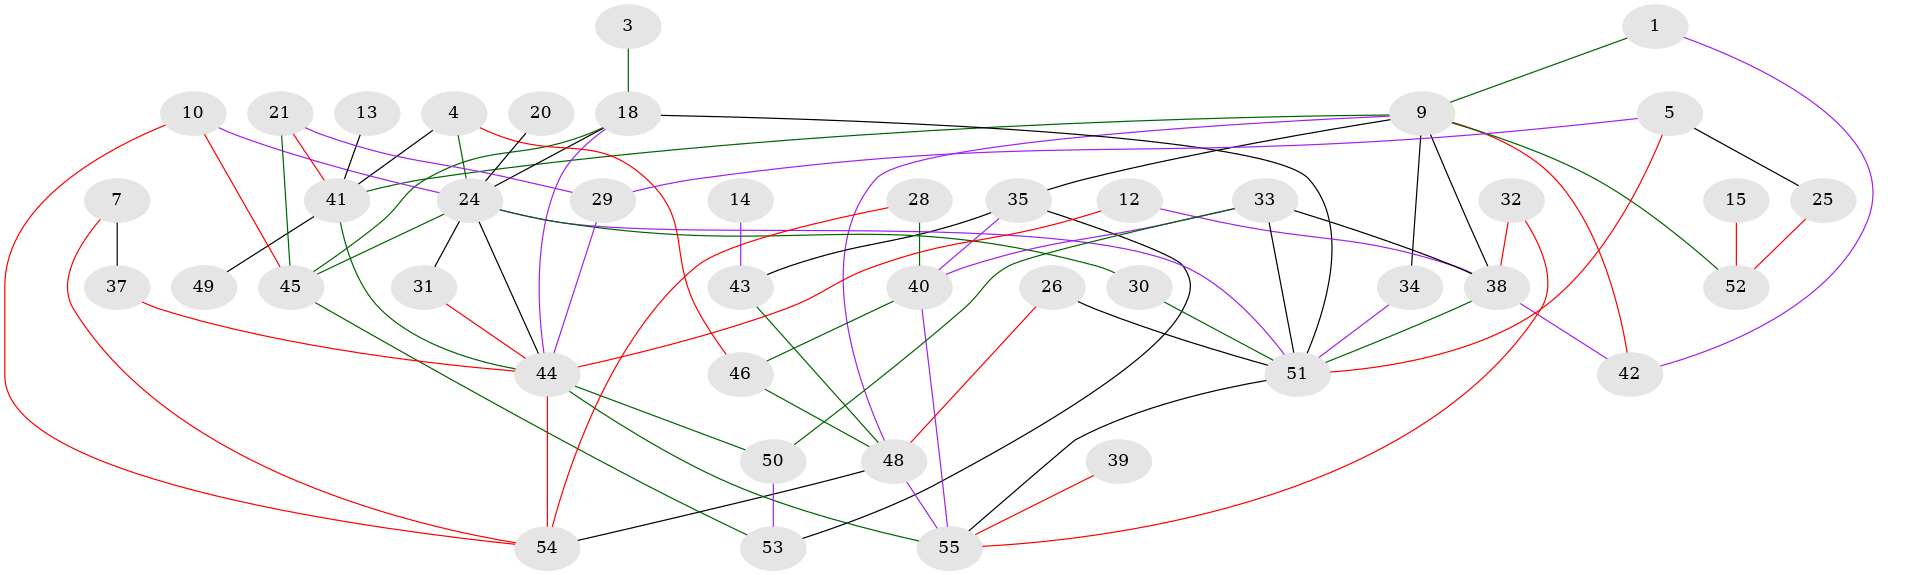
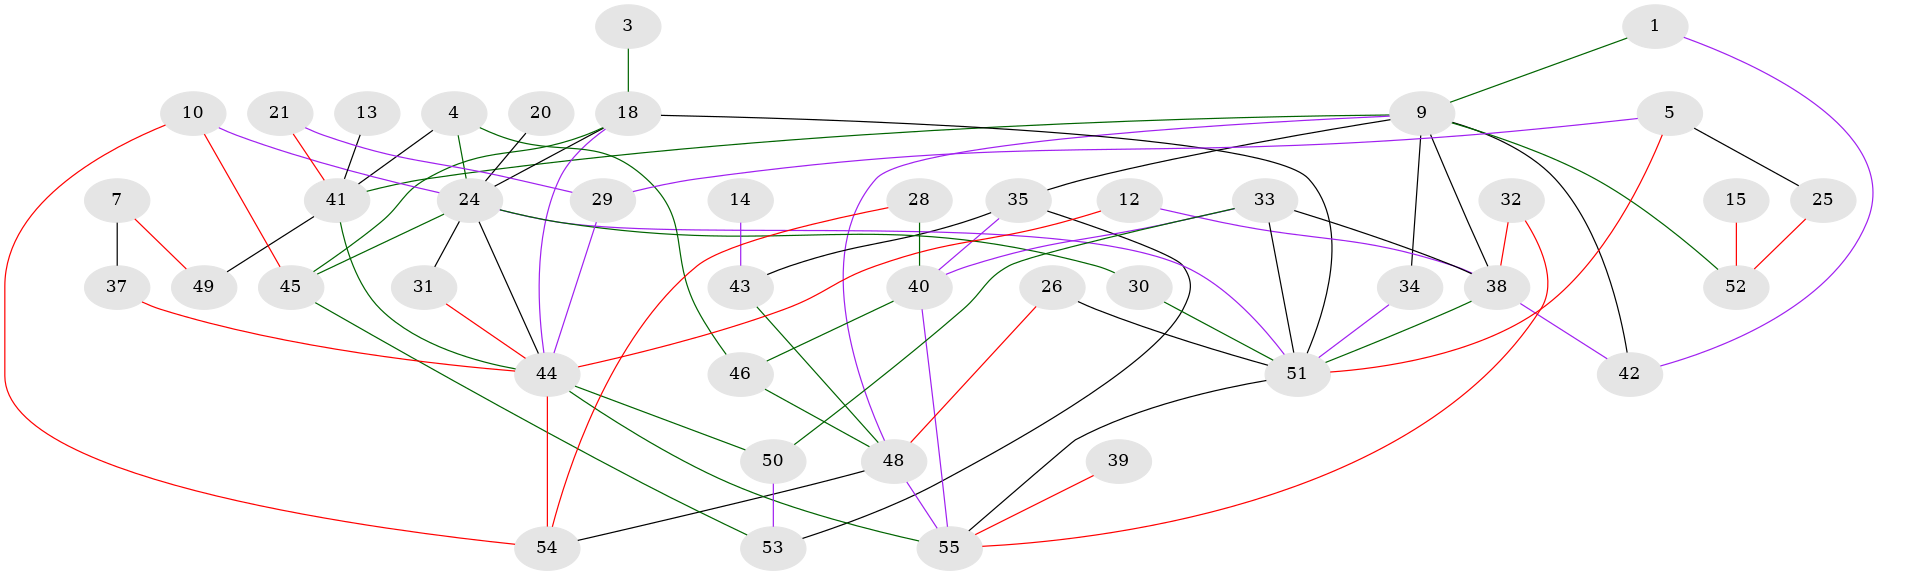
edge "4" -- "46": color red -> darkgreen
edge "21" -- "45": removed
edge "9" -- "42": color red -> black
edge "7" -- "54": now "7" -- "49"
